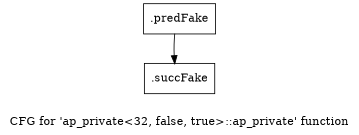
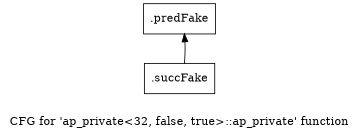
edge ".predFake" -> ".succFake": reversed
